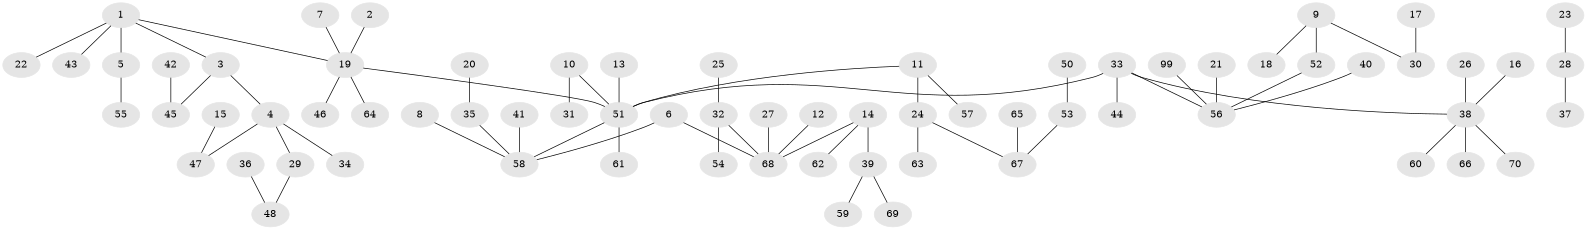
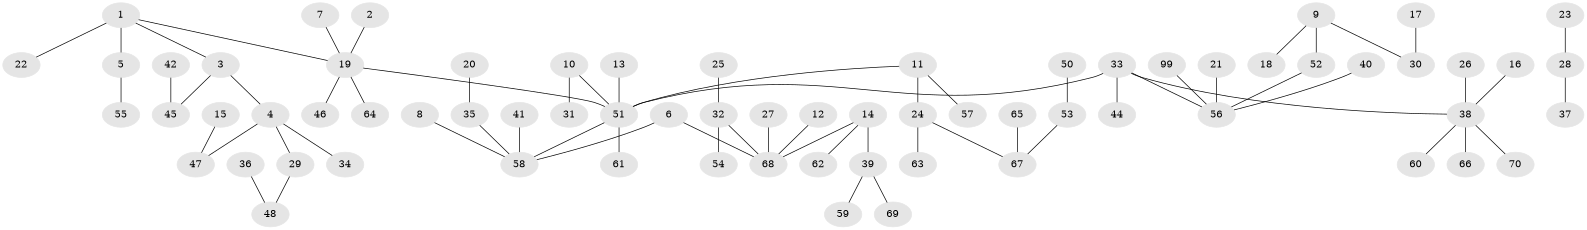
node "43": removed
